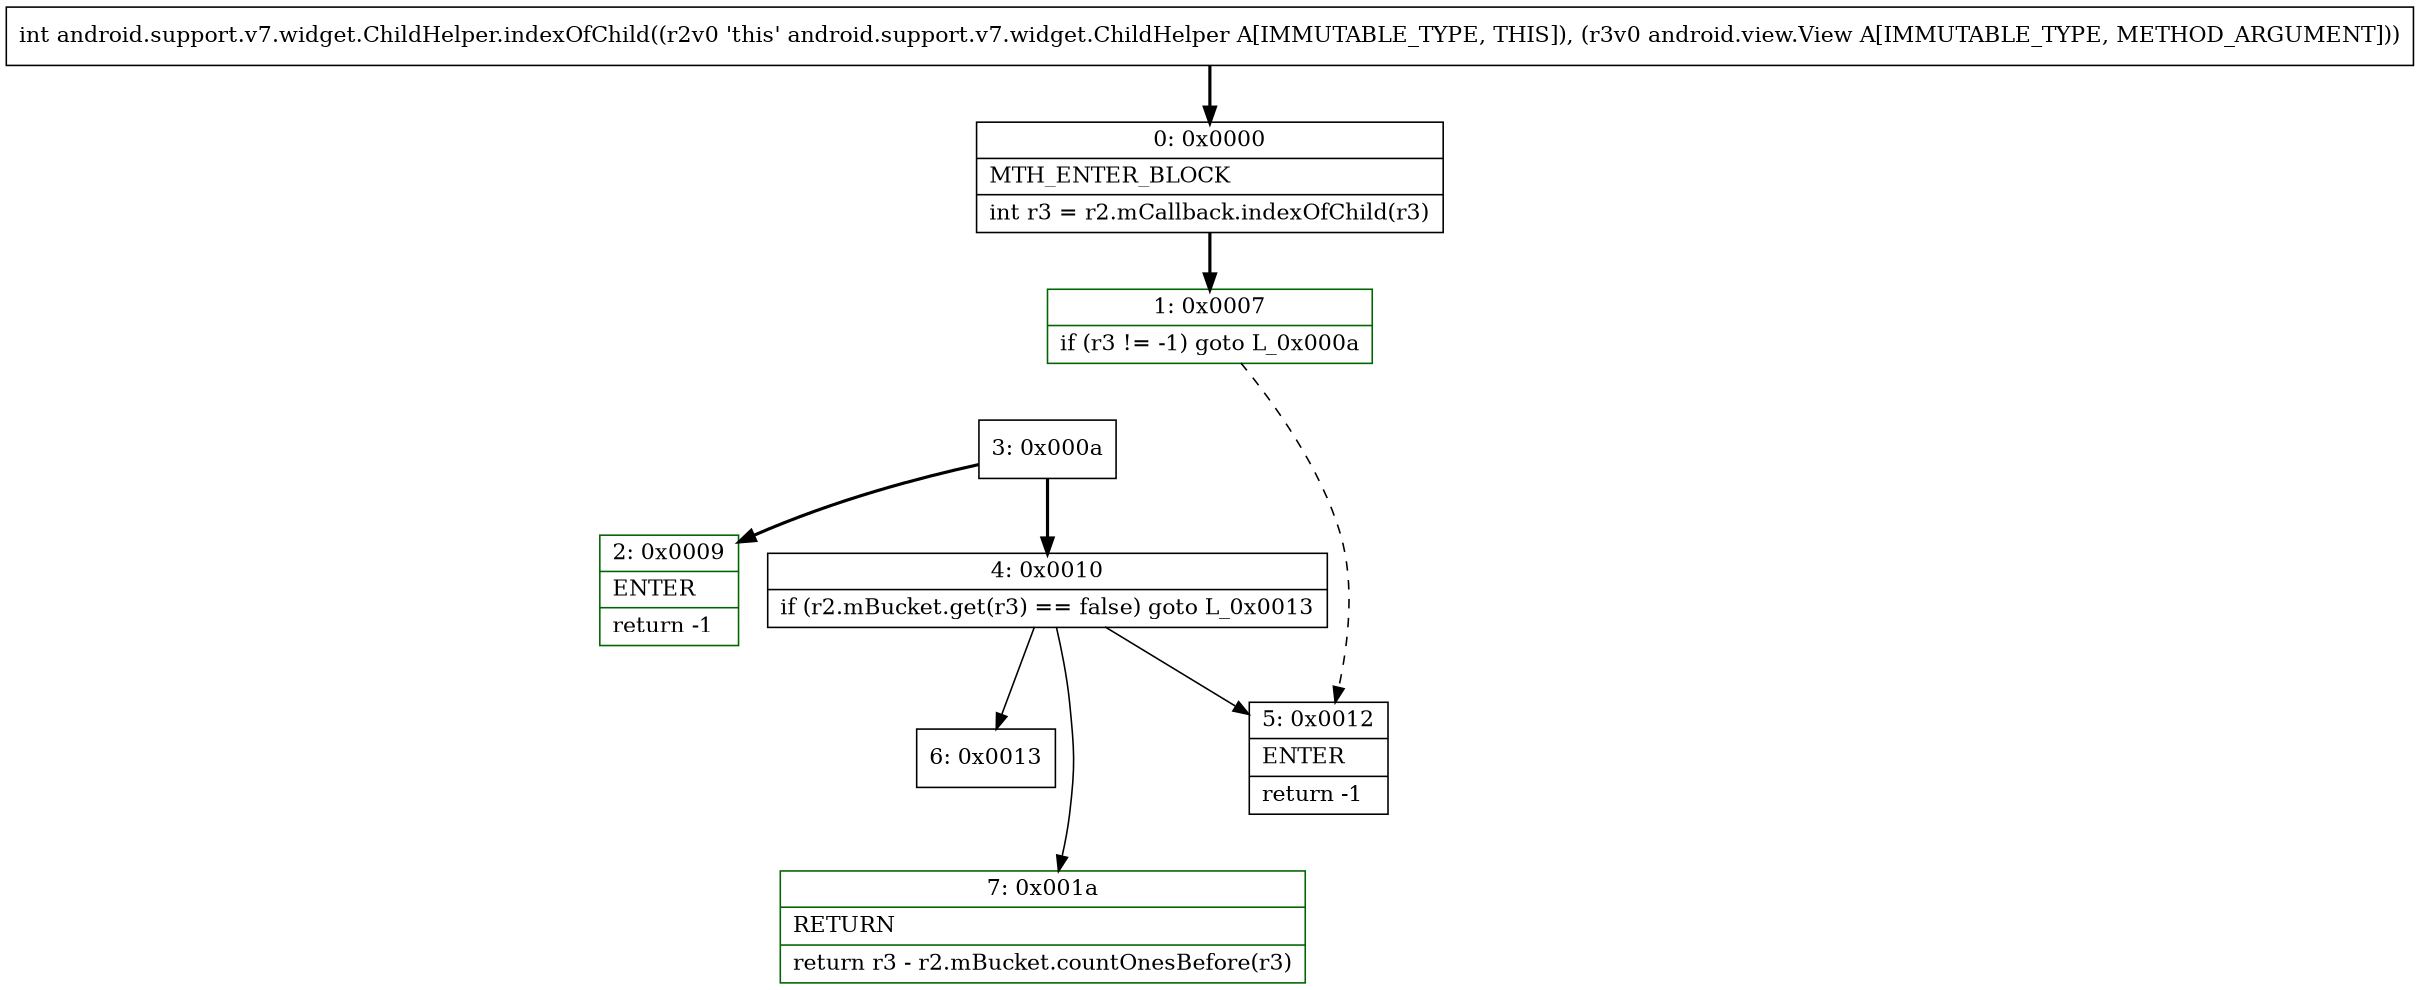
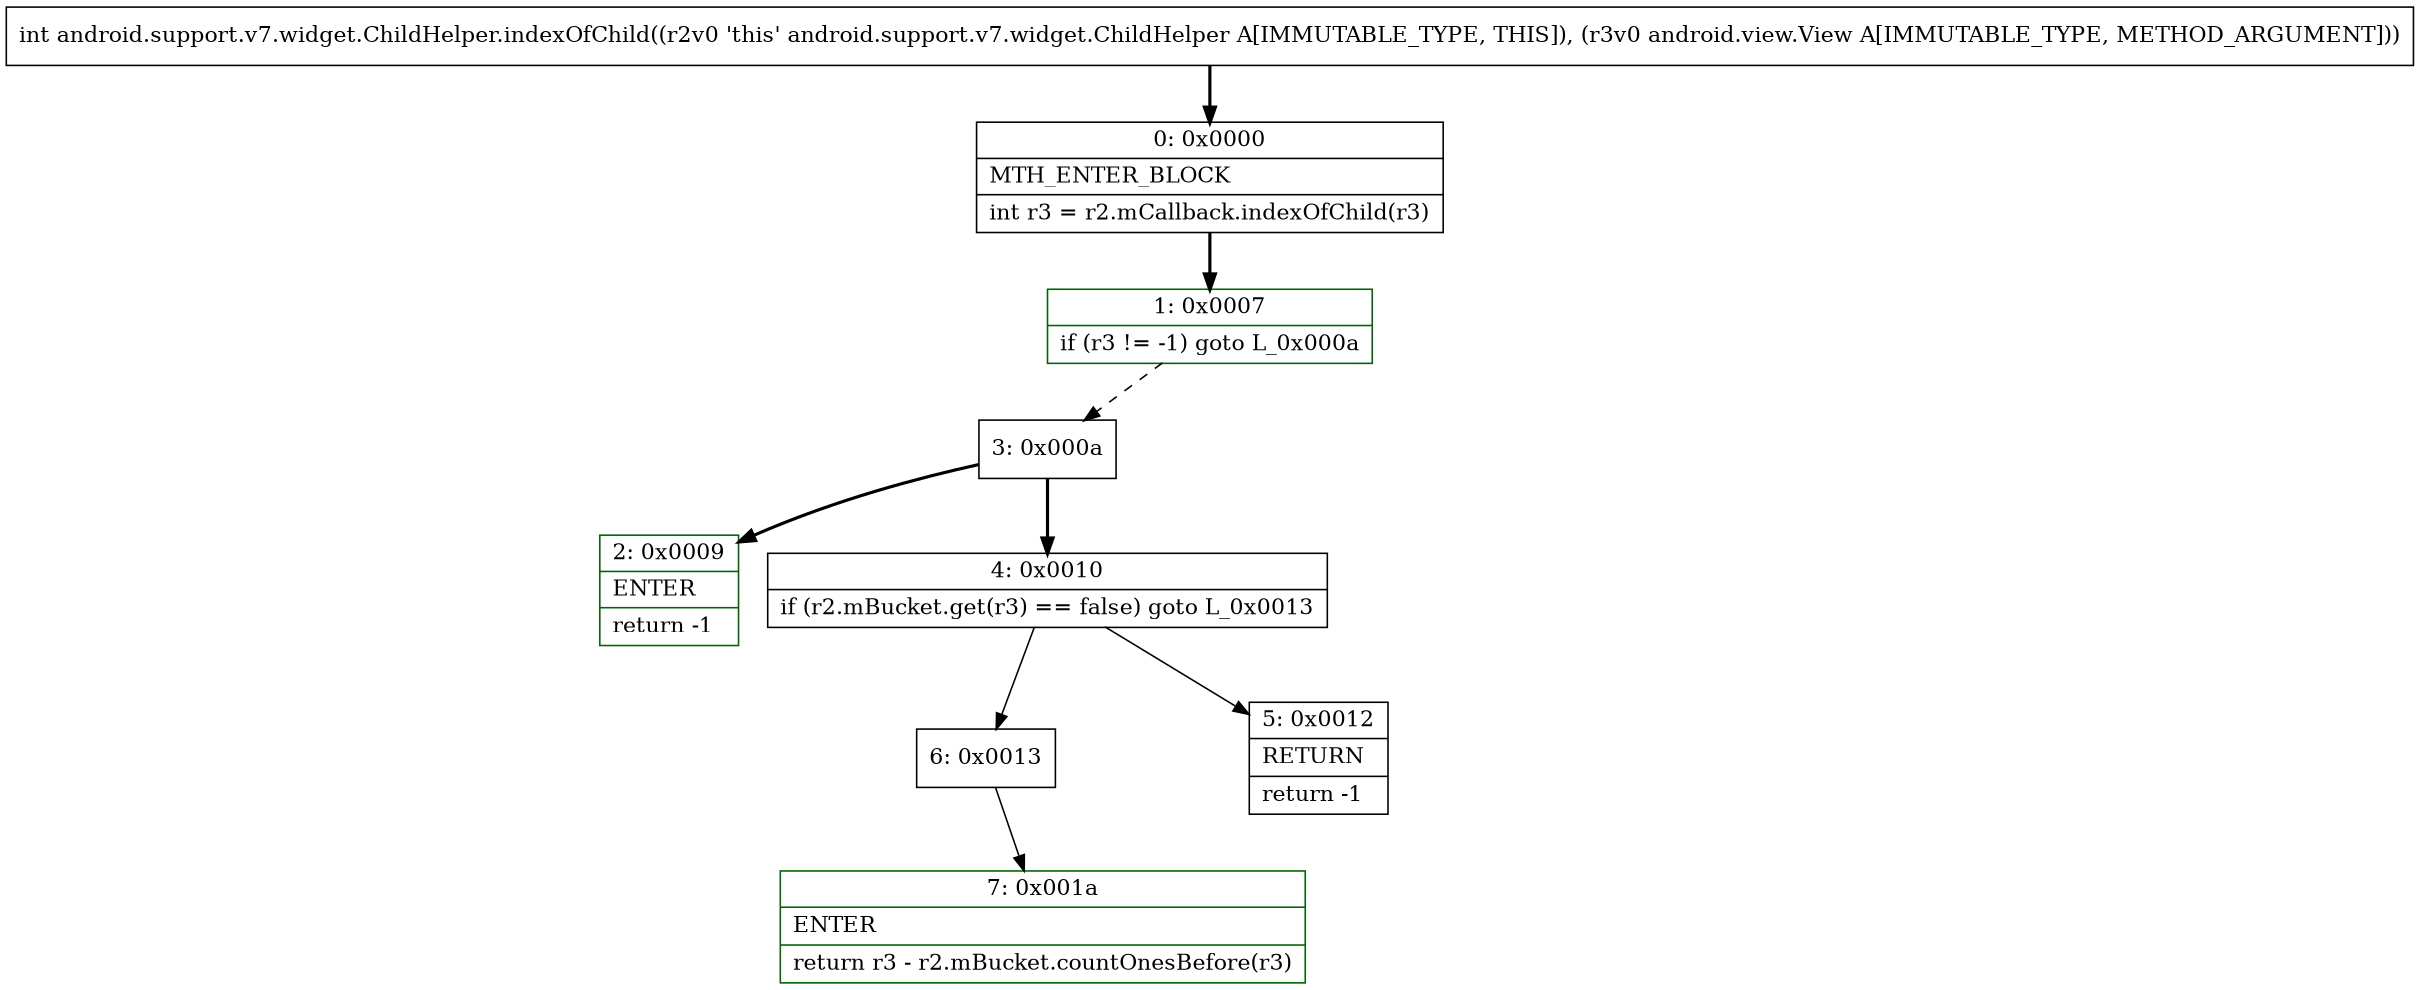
edge "1: 0x0007" -> "5: 0x0012": now "1: 0x0007" -> "3: 0x000a"
edge "4: 0x0010" -> "7: 0x001a": now "6: 0x0013" -> "7: 0x001a"
node "5: 0x0012": text "ENTER" -> "RETURN"
node "7: 0x001a": text "RETURN" -> "ENTER"
